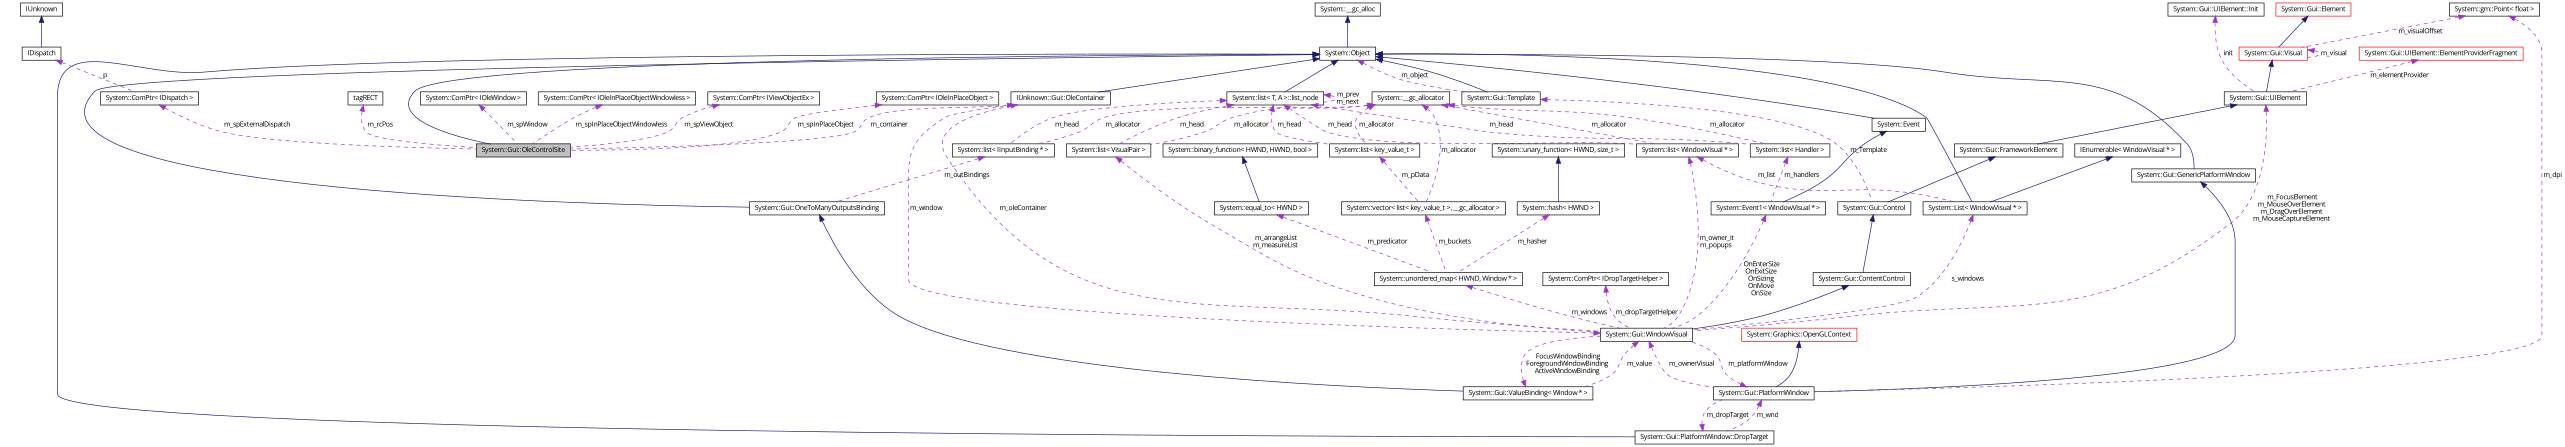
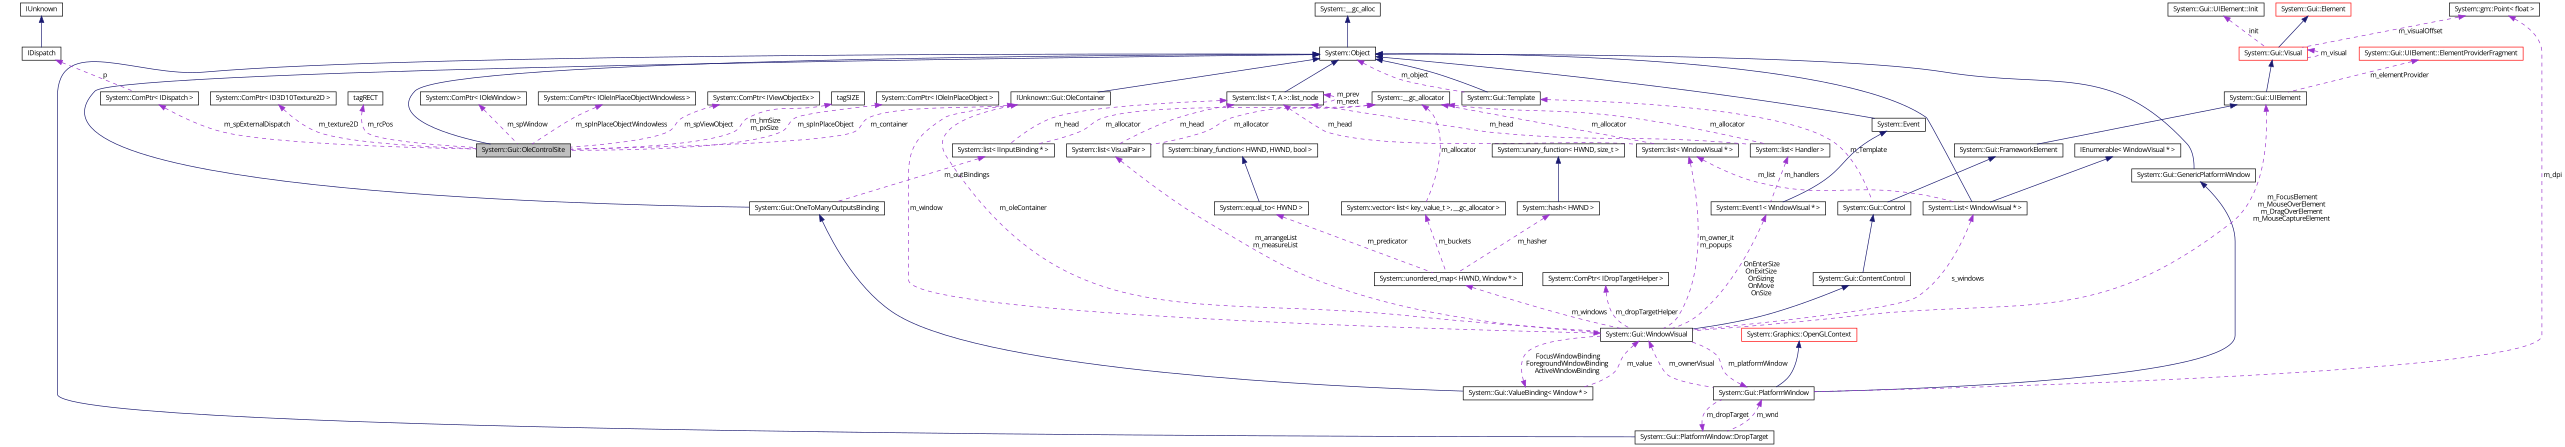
edge "System::Gui::UIElement" -> "System::Gui::UIElement::Init": now "System::Gui::Visual" -> "System::Gui::UIElement::Init"
node "System::ComPtr< ID3D10Texture2D >": added
node "tagSIZE": added
node "System::list< key_value_t >": removed
